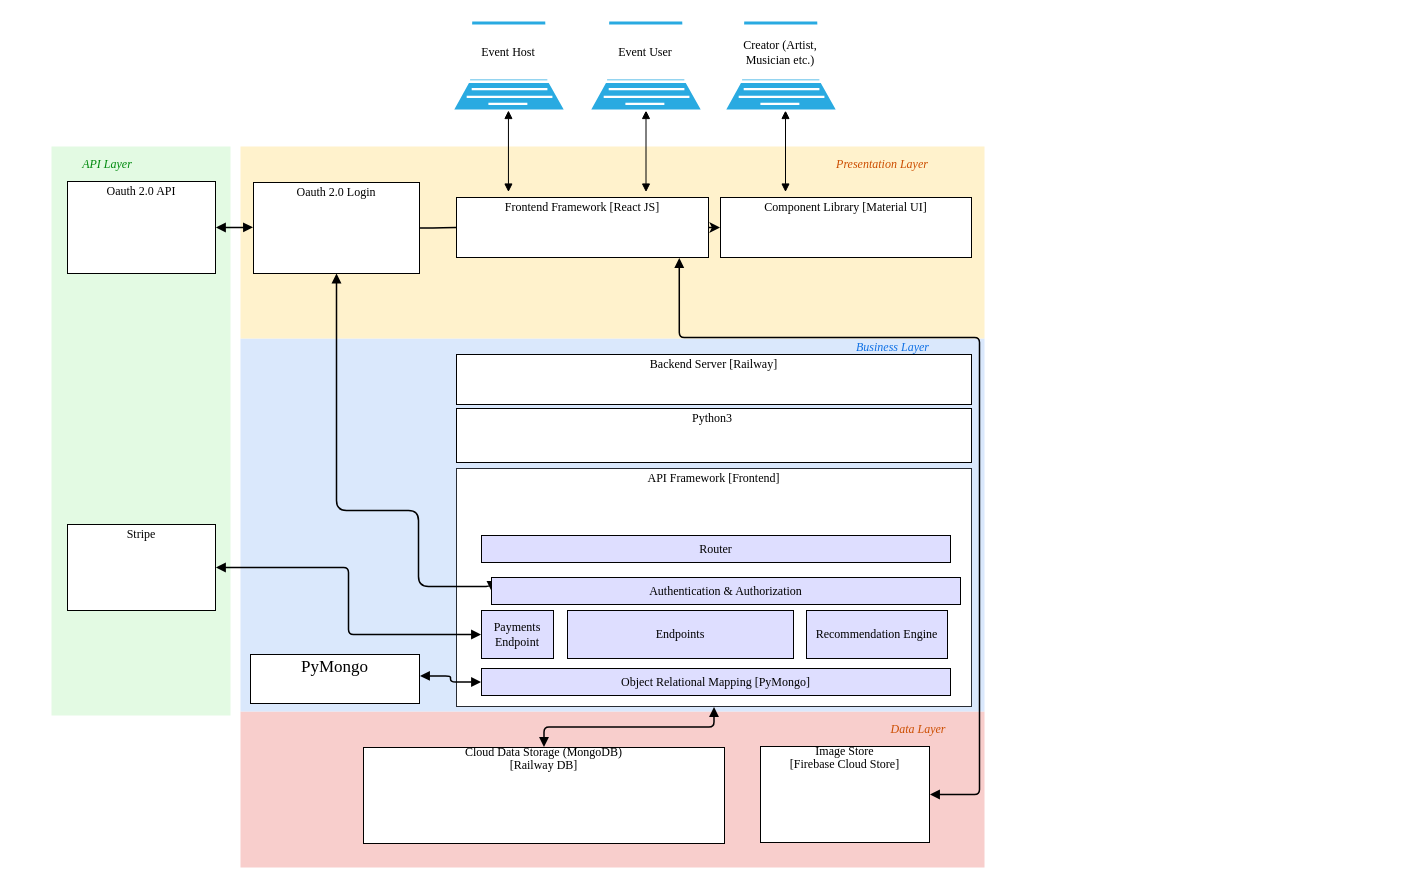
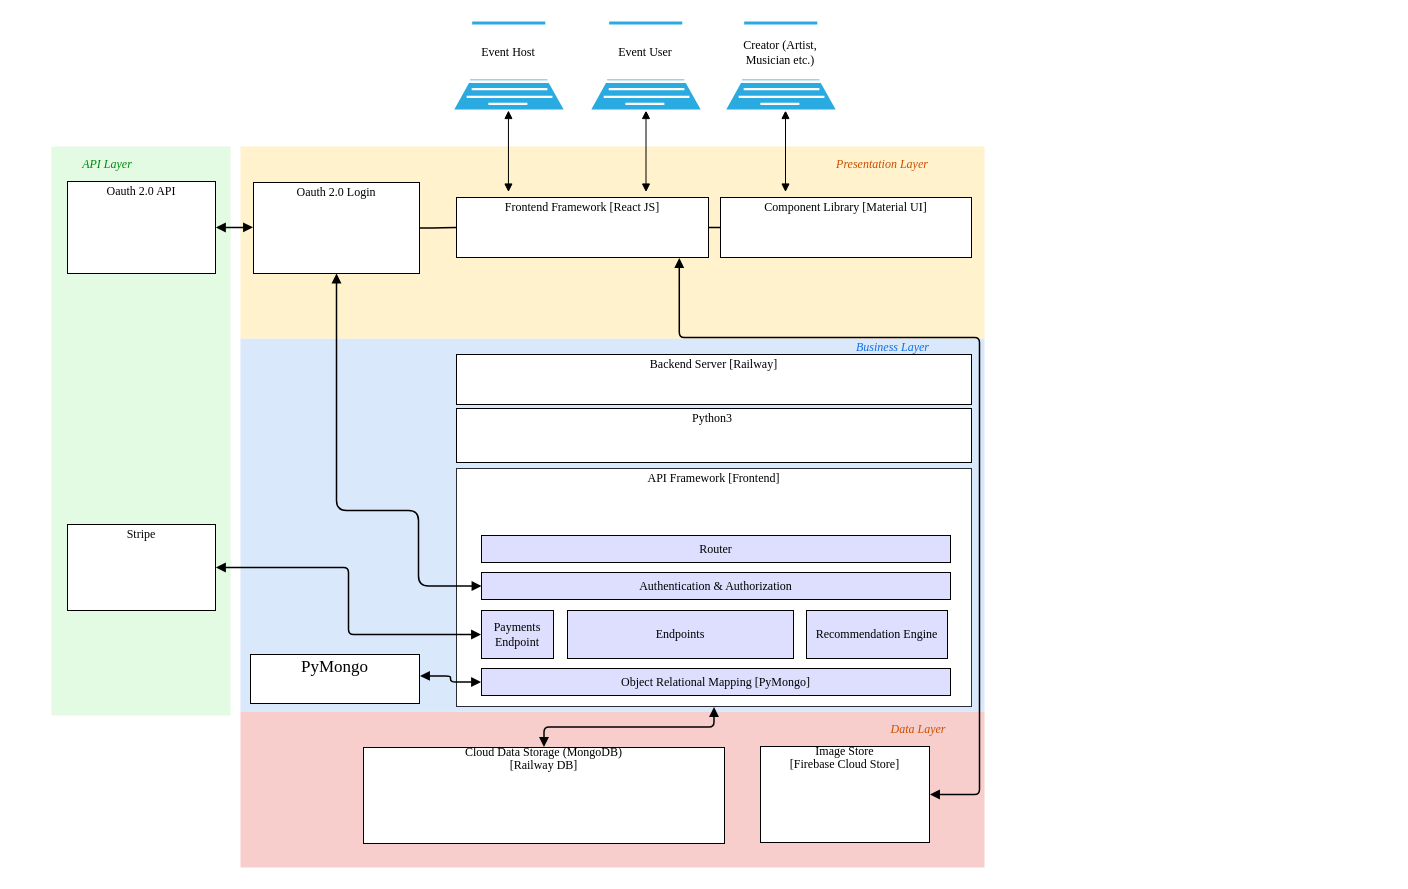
edge "Frontend Framework [React JS]" -> "Component Library [Material UI]": arrowhead classic -> none
node "Authentication & Authorization": moved (726, 591) -> (716, 586)
